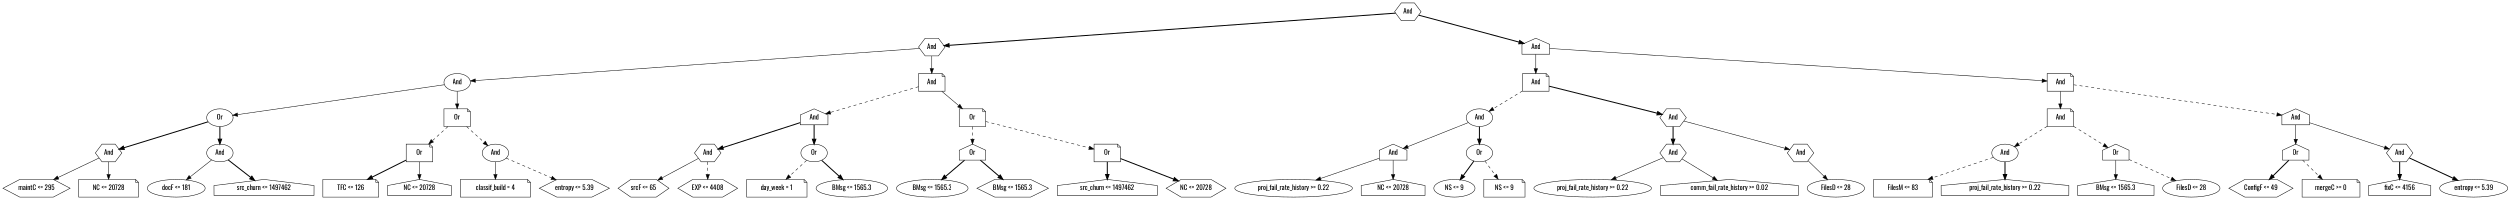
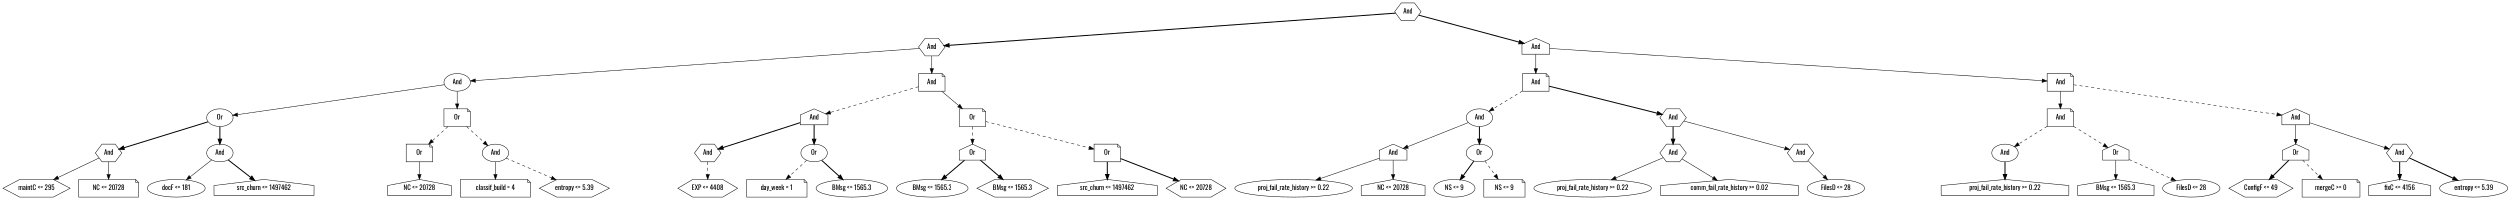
node "TFC <= 126": removed
node "srcF <= 65": removed
node "FilesM <= 83": removed
